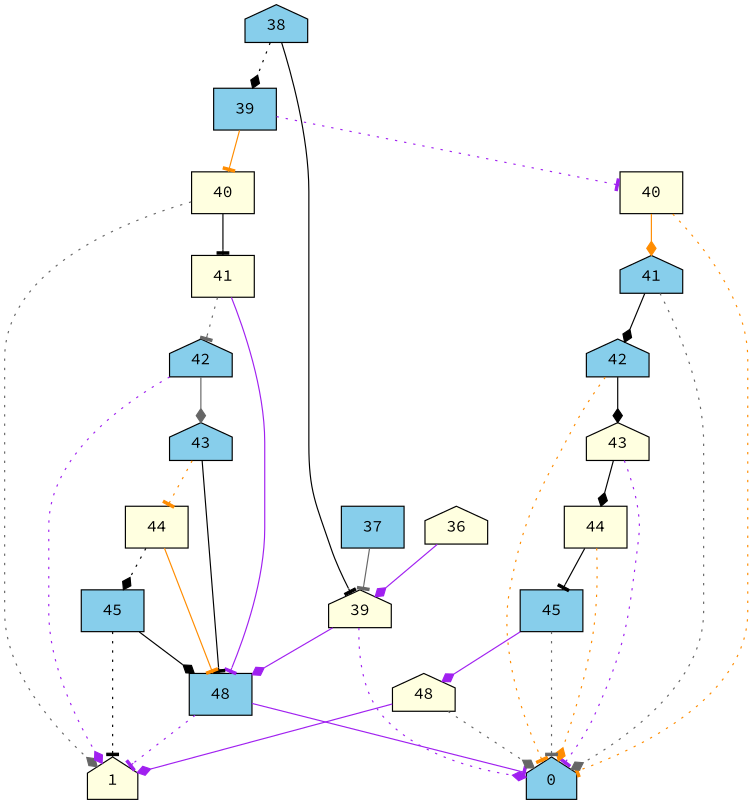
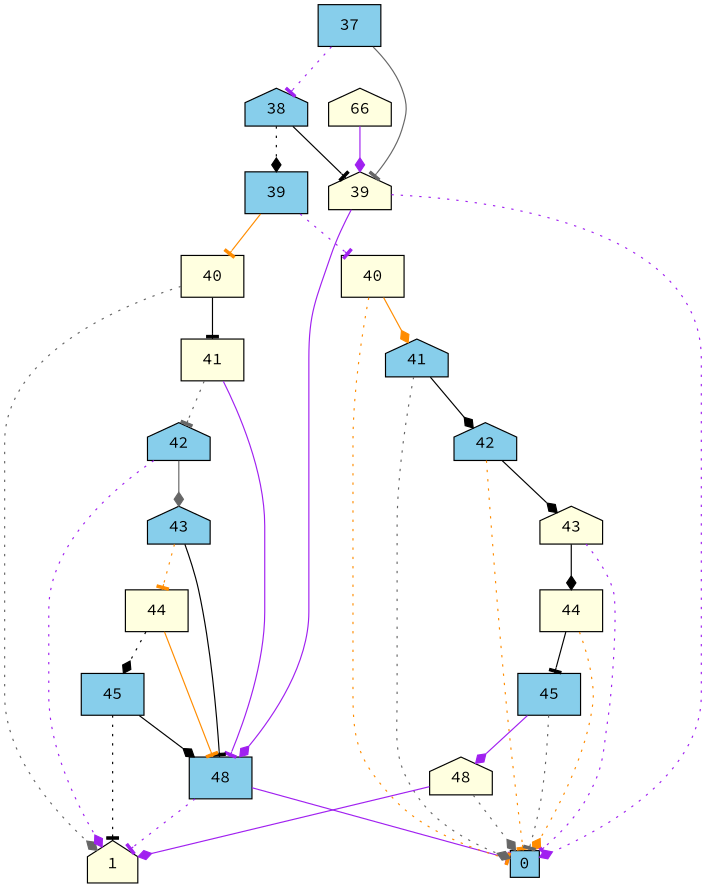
edge "37" -> "38": added
node "36": label "36" -> "66"
node "0": shape house -> box
